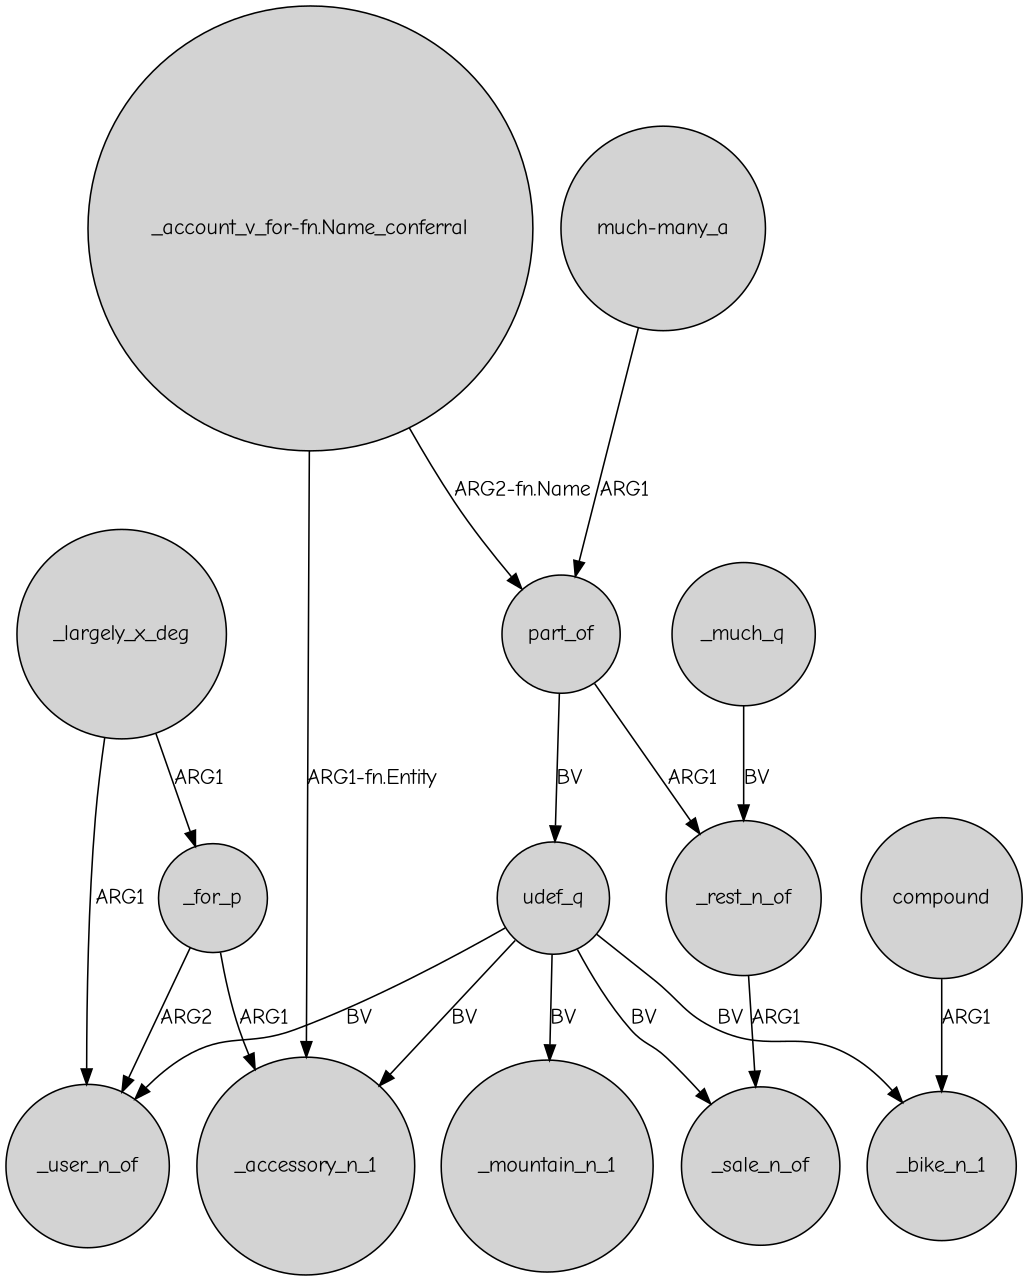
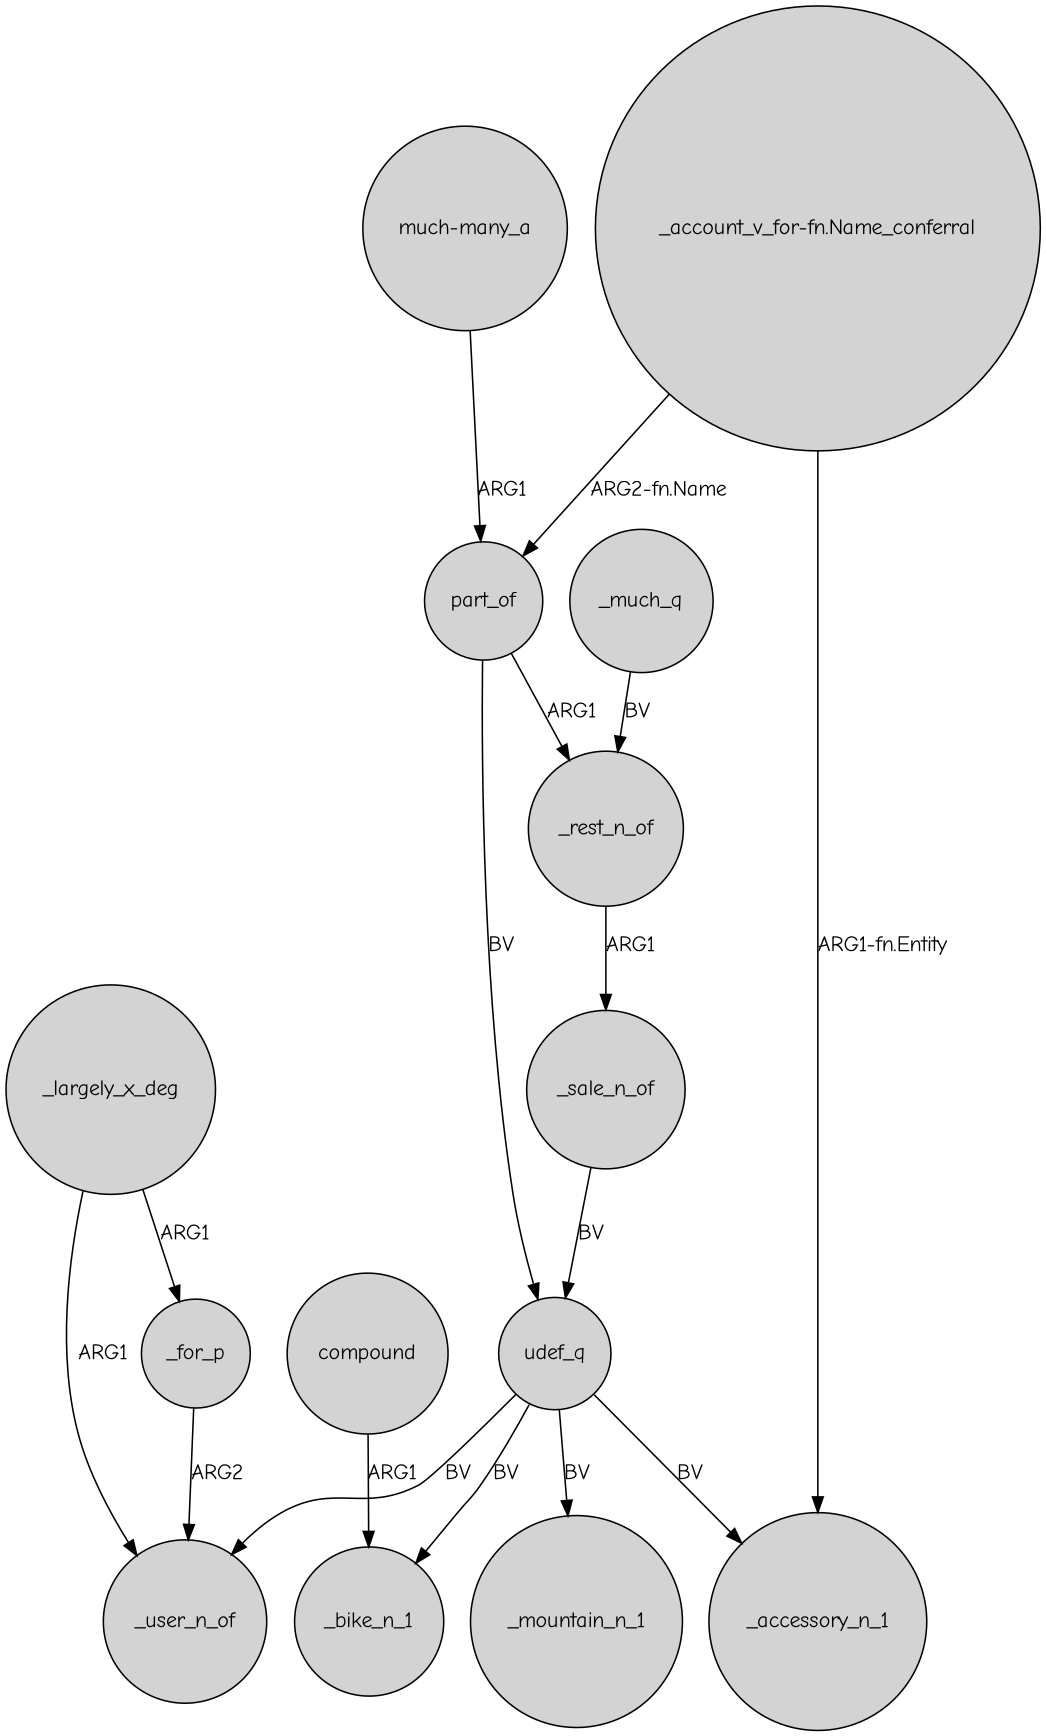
edge "_for_p" -> "_accessory_n_1": removed, label "ARG1"
edge "udef_q" -> "_sale_n_of": reversed
